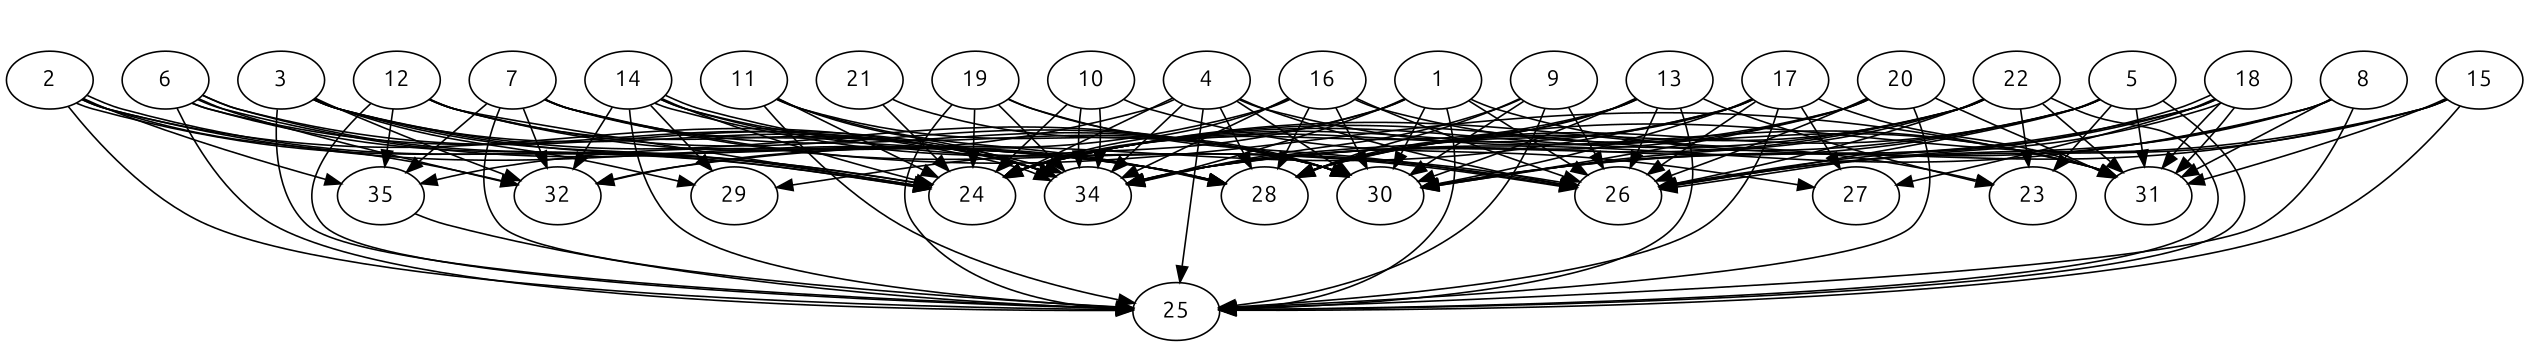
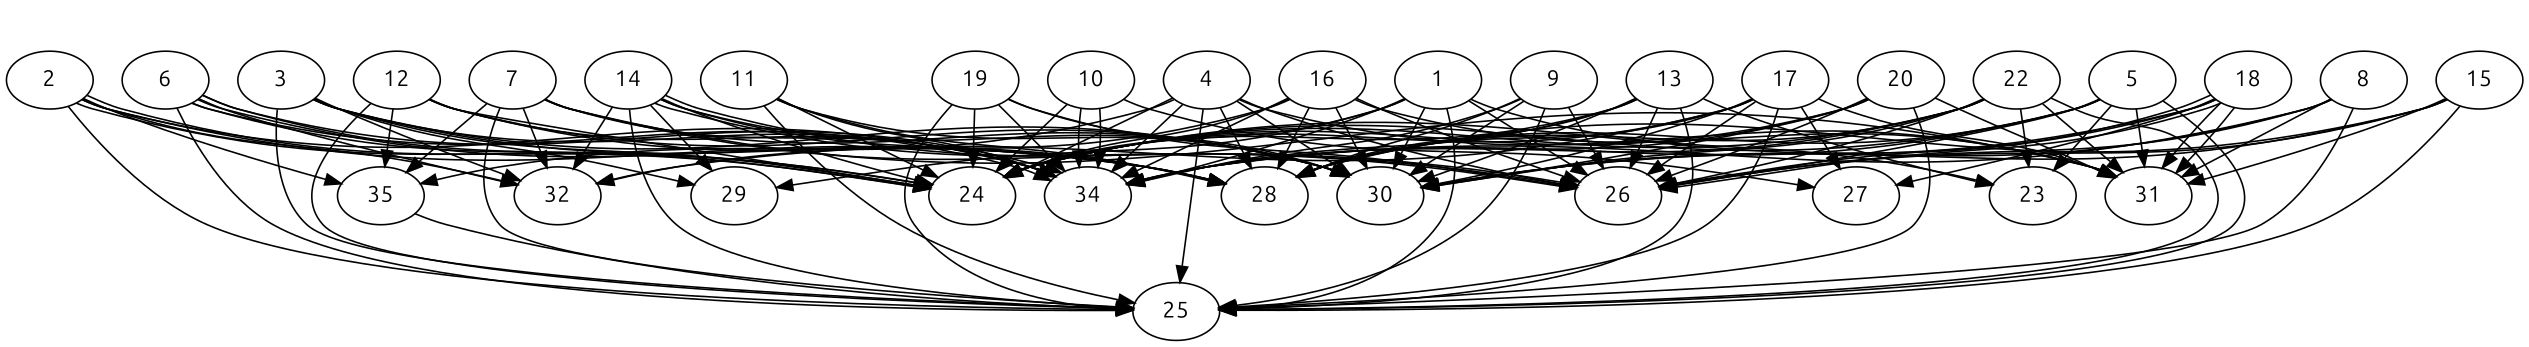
node "21": removed
